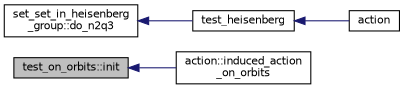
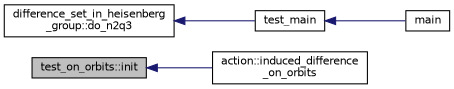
node "set_set_in_heisenberg _group::do_n2q3": label "set_set_in_heisenberg _group::do_n2q3" -> "difference_set_in_heisenberg _group::do_n2q3"
node "test_heisenberg": label "test_heisenberg" -> "test_main"
node "action": label "action" -> "main"
node "action::induced_action _on_orbits": label "action::induced_action _on_orbits" -> "action::induced_difference _on_orbits"
